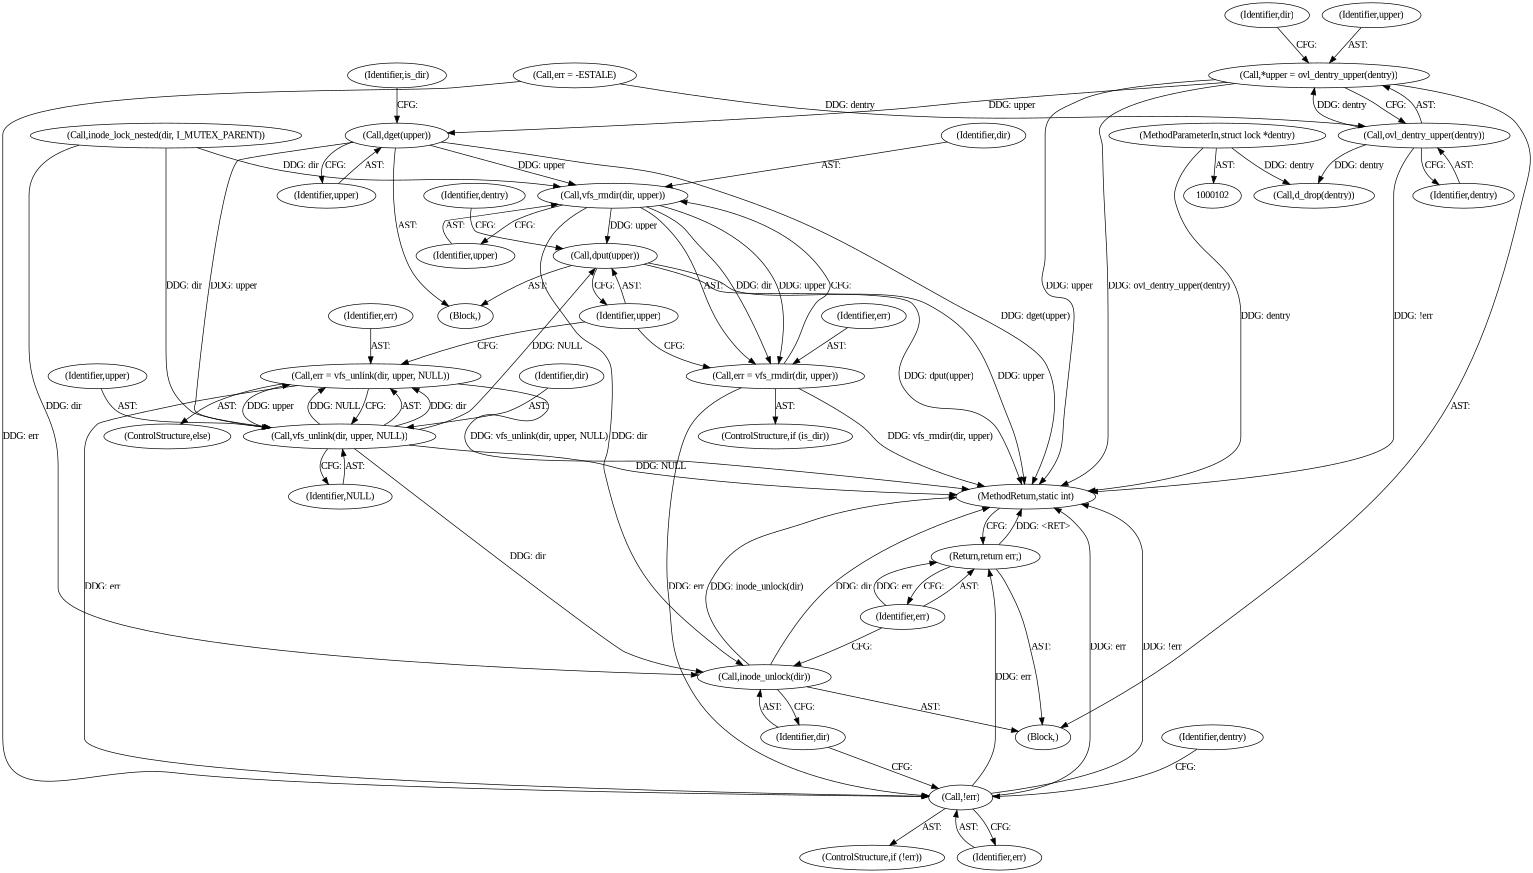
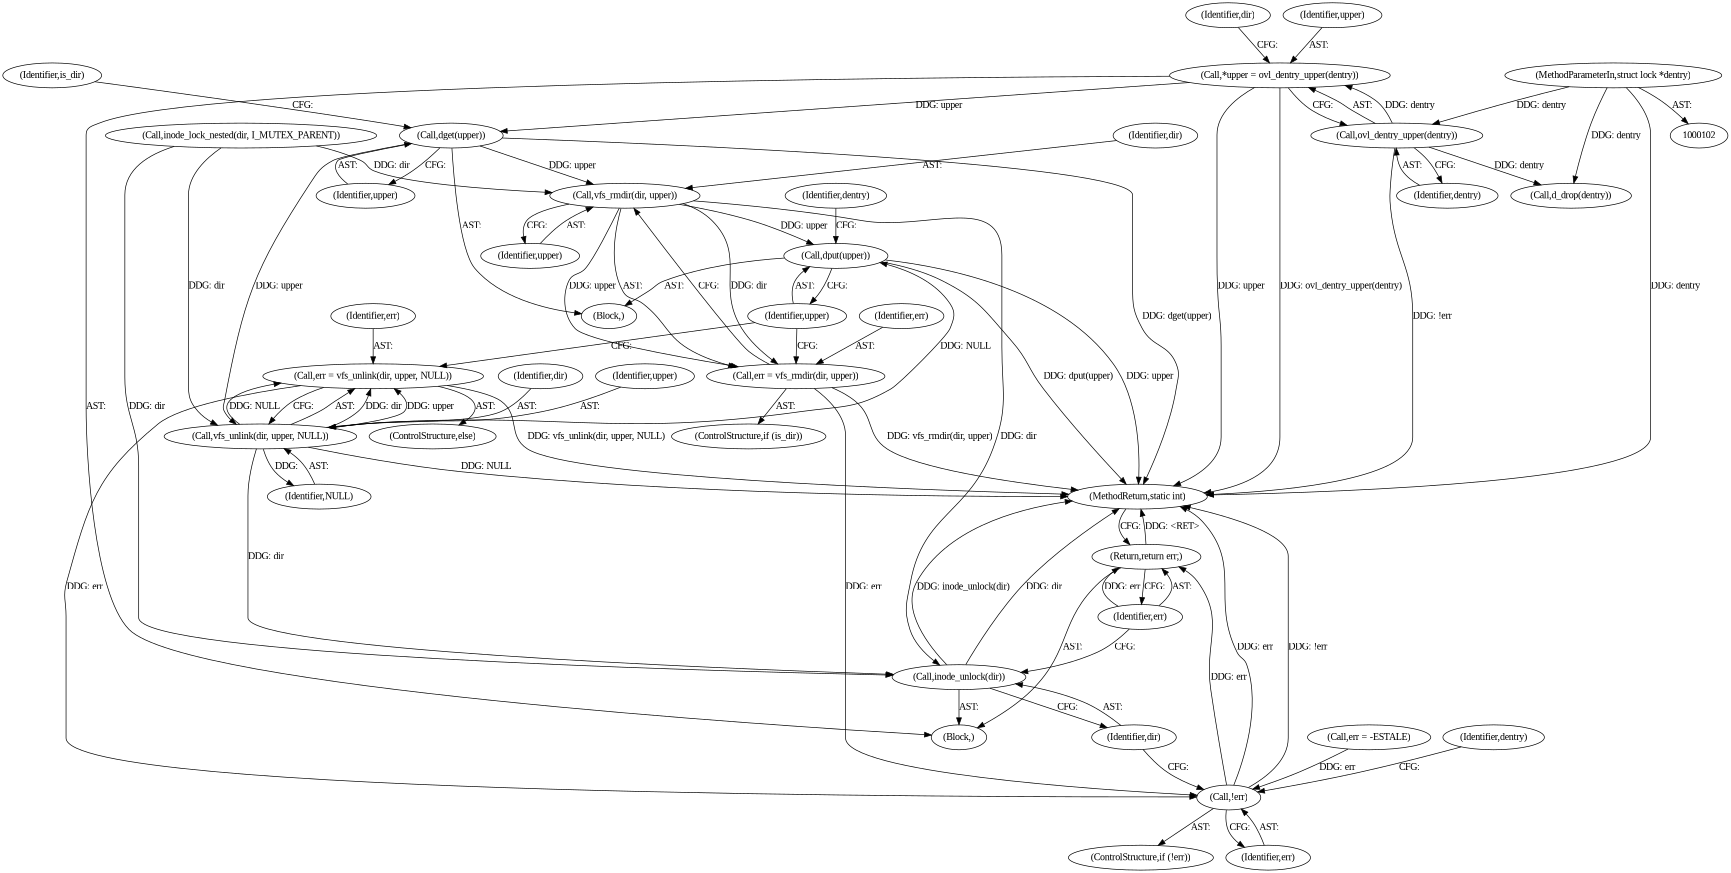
edge "(Call,err = -ESTALE)" -> "(Call,ovl_dentry_upper(dentry))": now "(MethodParameterIn,struct lock *dentry)" -> "(Call,ovl_dentry_upper(dentry))"
edge "(Call,vfs_unlink(dir, upper, NULL))" -> "(Identifier,NULL)": label "CFG: " -> "DDG: "
